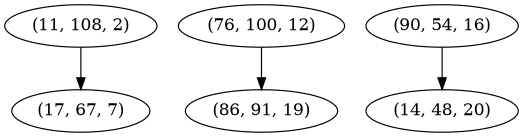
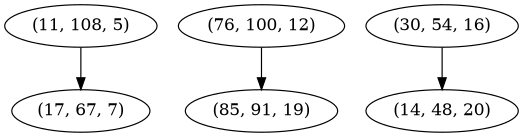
node "(11, 108, 2)": label "(11, 108, 2)" -> "(11, 108, 5)"
node "(90, 54, 16)": label "(90, 54, 16)" -> "(30, 54, 16)"
node "(86, 91, 19)": label "(86, 91, 19)" -> "(85, 91, 19)"
